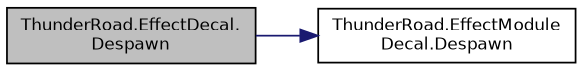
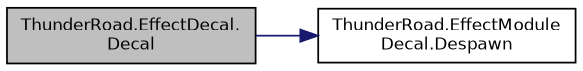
node "ThunderRoad.EffectDecal. Despawn": label "ThunderRoad.EffectDecal. Despawn" -> "ThunderRoad.EffectDecal. Decal"
